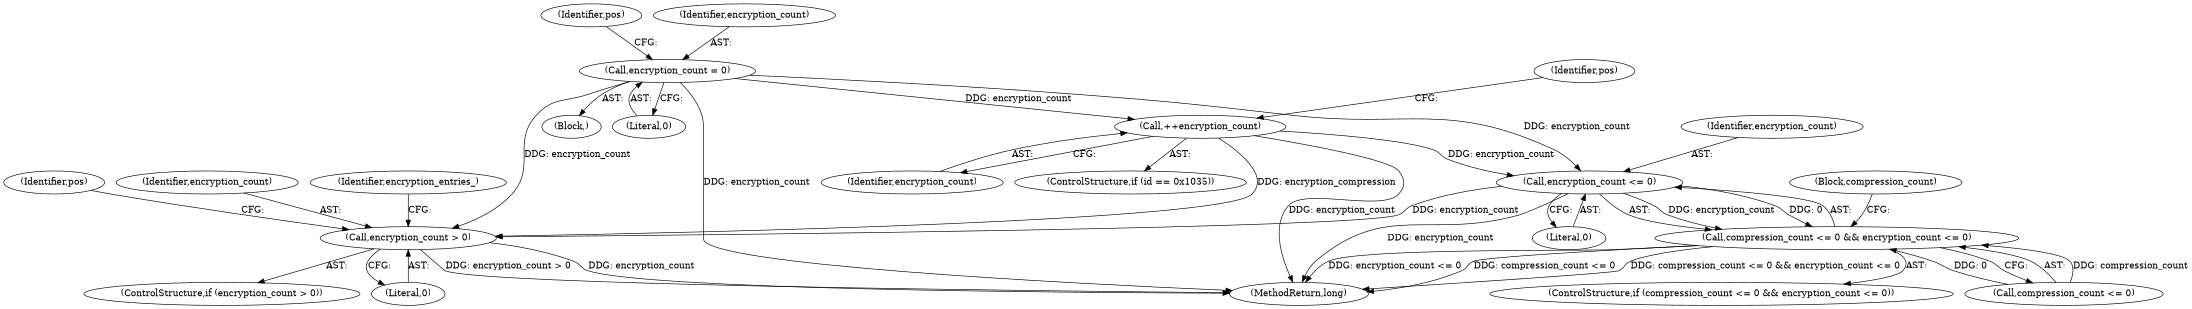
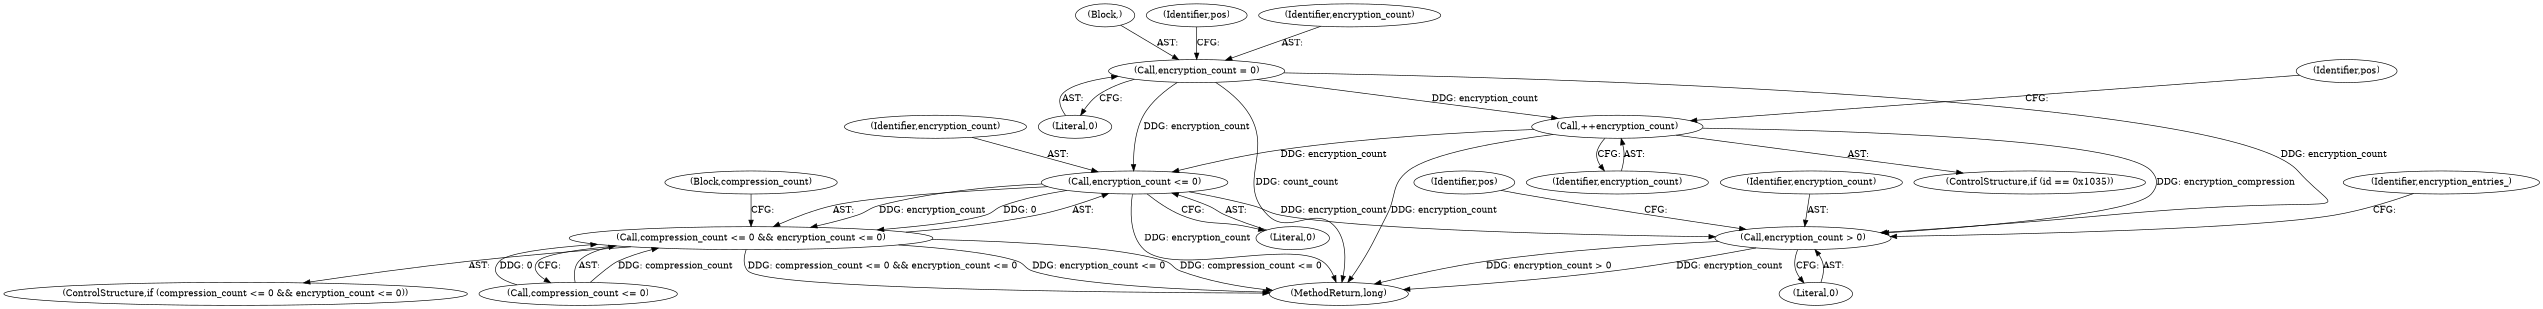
edge "(Call,encryption_count = 0)" -> "(Block,)": reversed
edge "(Call,encryption_count = 0)" -> "(MethodReturn,long)": label "DDG: encryption_count" -> "DDG: count_count"
node "(ControlStructure,if (encryption_count > 0))": removed
